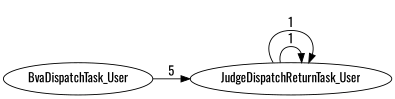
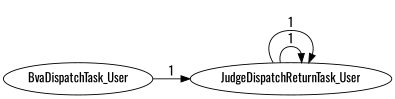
edge "BvaDispatchTask_User" -> "JudgeDispatchReturnTask_User": label "5" -> "1"
